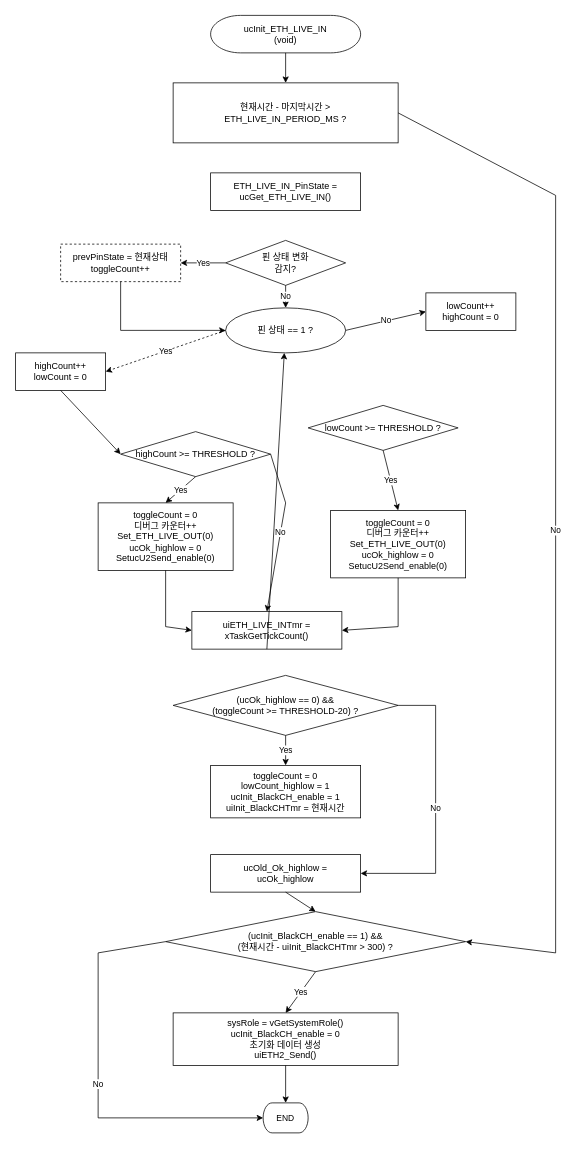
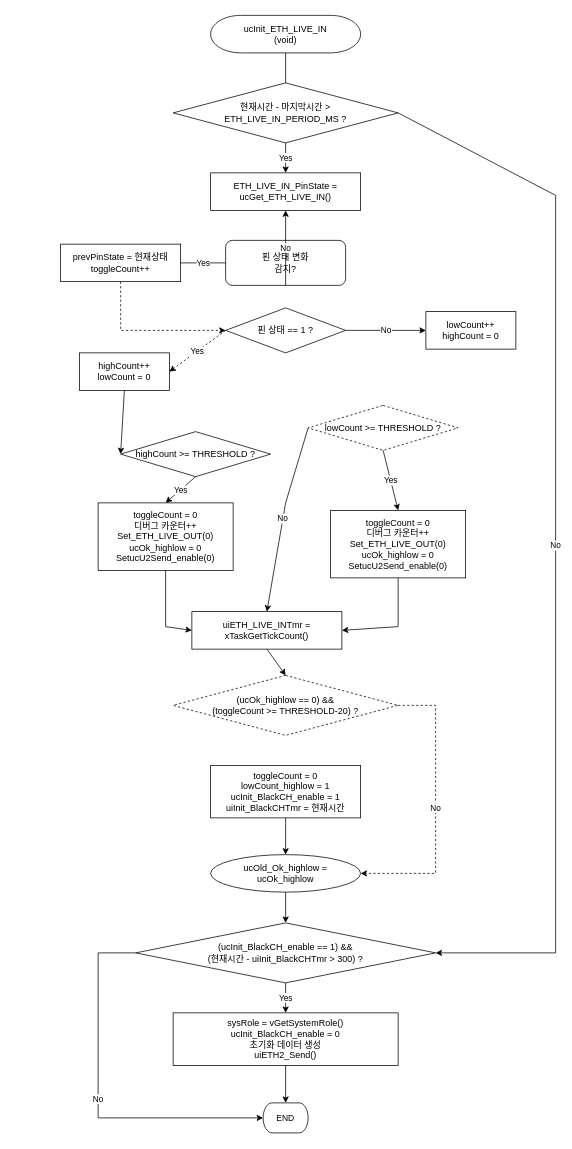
edge "ucInit_ETH_LIVE_IN (void)" -> "현재시간 - 마지막시간 > ETH_LIVE_IN_PERIOD_MS ?": arrowhead classic -> none
node "현재시간 - 마지막시간 > ETH_LIVE_IN_PERIOD_MS ?": shape rectangle -> diamond
edge "현재시간 - 마지막시간 > ETH_LIVE_IN_PERIOD_MS ?" -> "ETH_LIVE_IN_PinState = ucGet_ETH_LIVE_IN()": added, label "Yes"
node "prevPinState = 현재상태 toggleCount++": style dashed -> solid
edge "핀 상태 변화 감지?" -> "prevPinState = 현재상태 toggleCount++": arrowhead classic -> none
node "핀 상태 변화 감지?": shape diamond -> rounded rectangle
edge "핀 상태 변화 감지?" -> "핀 상태 == 1 ?": now "핀 상태 변화 감지?" -> "ETH_LIVE_IN_PinState = ucGet_ETH_LIVE_IN()"
node "lowCount++ highCount = 0": moved (471, 312) -> (471, 330)
edge "prevPinState = 현재상태 toggleCount++" -> "핀 상태 == 1 ?": style solid -> dashed
node "핀 상태 == 1 ?": shape ellipse -> diamond
node "highCount++ lowCount = 0": moved (60, 372) -> (124, 372)
edge "uiETH_LIVE_INTmr = xTaskGetTickCount()" -> "핀 상태 == 1 ?": now "uiETH_LIVE_INTmr = xTaskGetTickCount()" -> "(ucOk_highlow == 0) && (toggleCount >= THRESHOLD-20) ?"
node "lowCount >= THRESHOLD ?": style solid -> dashed
edge "lowCount >= THRESHOLD ?" -> "uiETH_LIVE_INTmr = xTaskGetTickCount()": added, label "No"
edge "highCount >= THRESHOLD ?" -> "uiETH_LIVE_INTmr = xTaskGetTickCount()": removed, label "No"
node "(ucOk_highlow == 0) && (toggleCount >= THRESHOLD-20) ?": style solid -> dashed
edge "(ucOk_highlow == 0) && (toggleCount >= THRESHOLD-20) ?" -> "ucOld_Ok_highlow = ucOk_highlow": style solid -> dashed
edge "(ucOk_highlow == 0) && (toggleCount >= THRESHOLD-20) ?" -> "toggleCount = 0 lowCount_highlow = 1 ucInit_BlackCH_enable = 1 uiInit_BlackCHTmr = 현재시간": removed, label "Yes"
edge "toggleCount = 0 lowCount_highlow = 1 ucInit_BlackCH_enable = 1 uiInit_BlackCHTmr = 현재시간" -> "ucOld_Ok_highlow = ucOk_highlow": added
node "ucOld_Ok_highlow = ucOk_highlow": shape rectangle -> ellipse
node "(ucInit_BlackCH_enable == 1) && (현재시간 - uiInit_BlackCHTmr > 300) ?": moved (315, 942) -> (285, 953)
